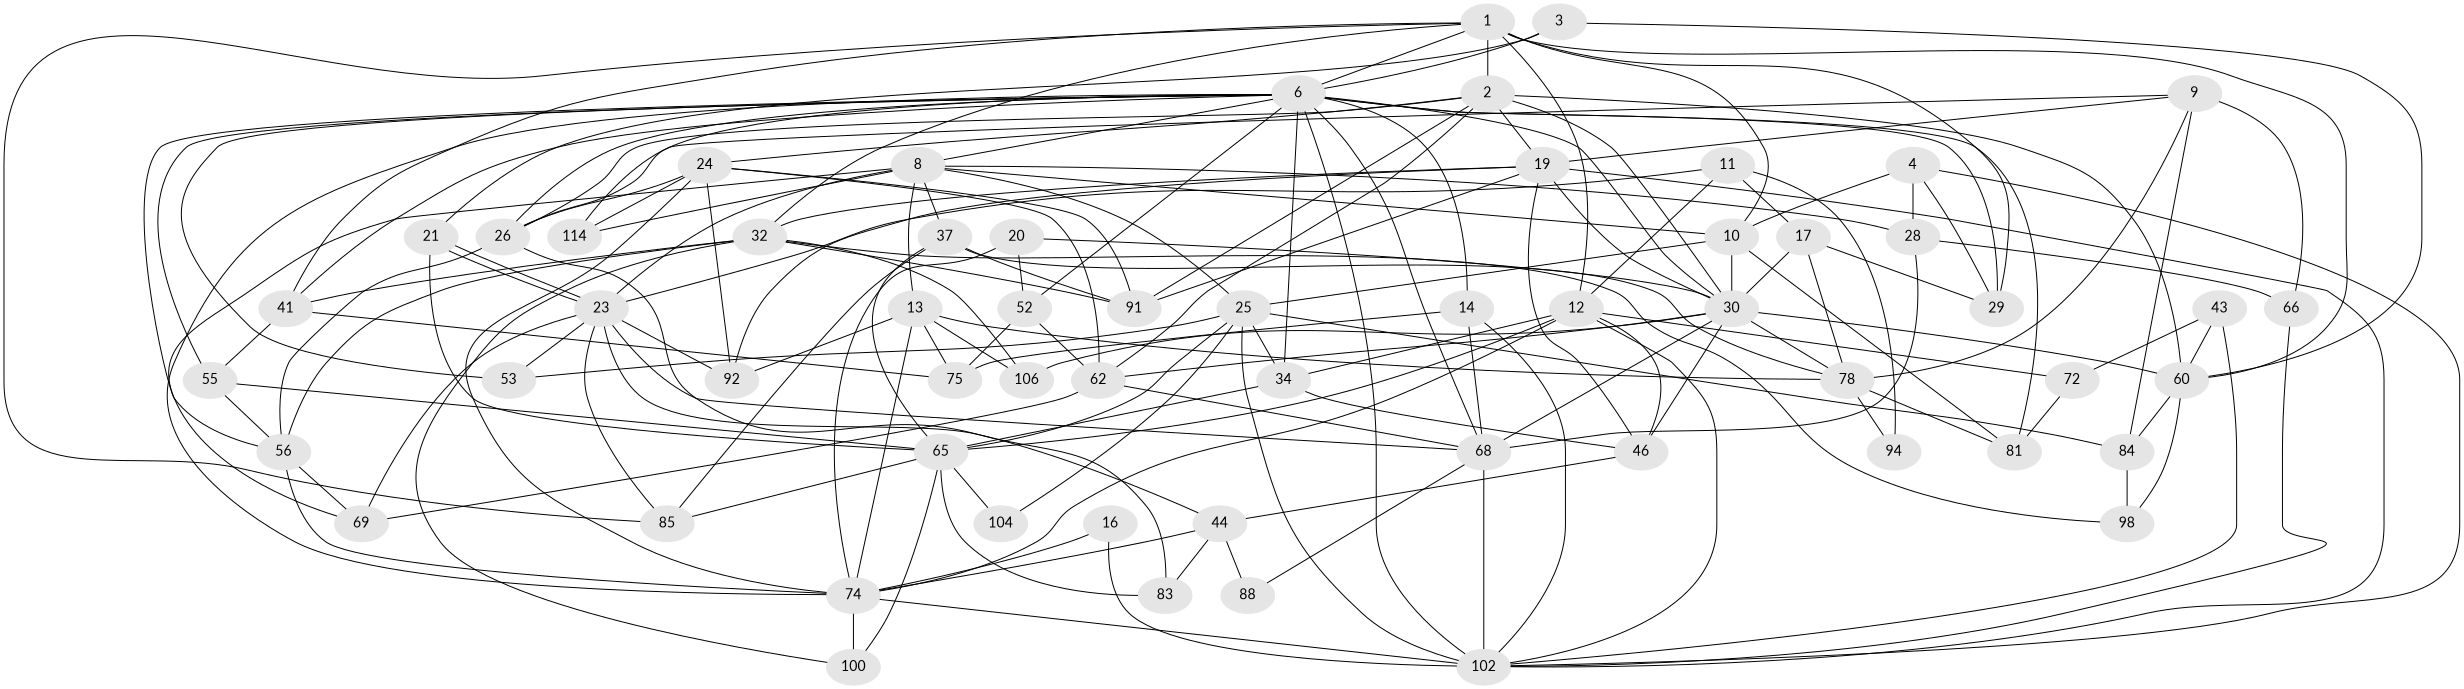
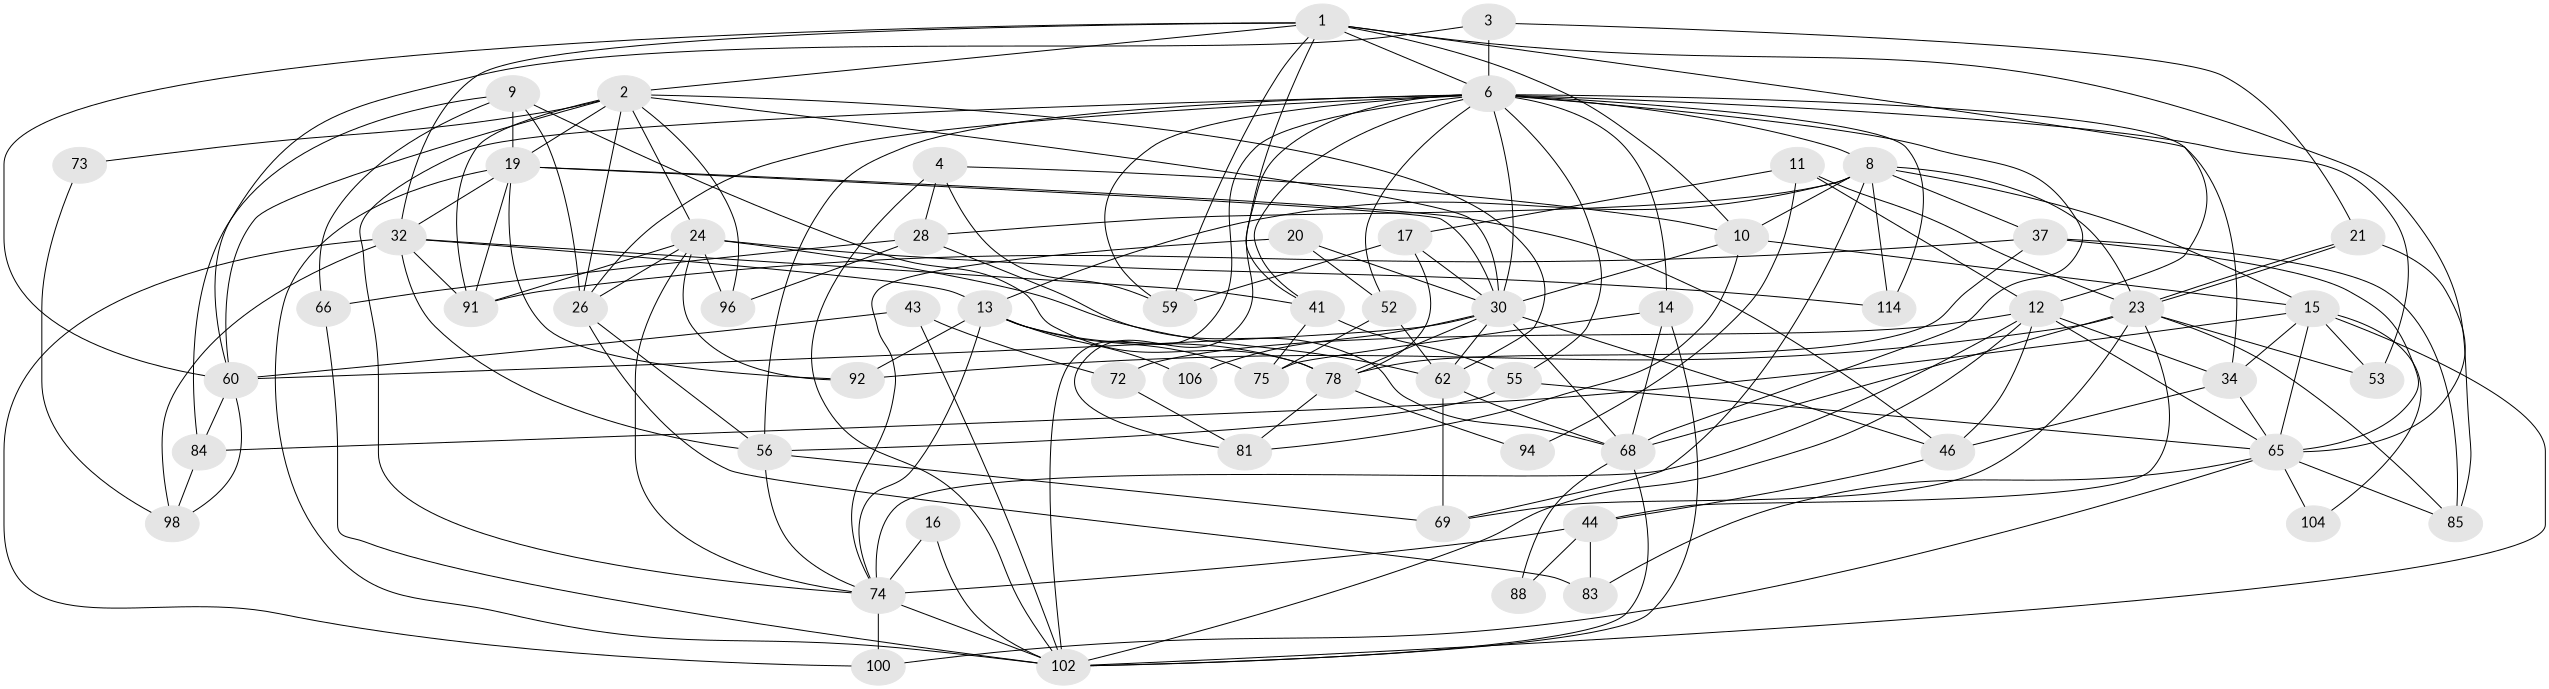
node "73": added
edge "32" -- "106": now "32" -- "13"
node "96": added
node "25": label "25" -> "15"
node "29": label "29" -> "59"
